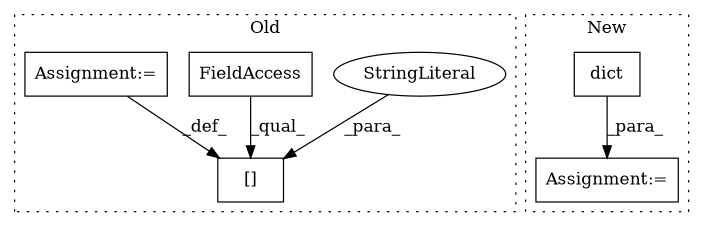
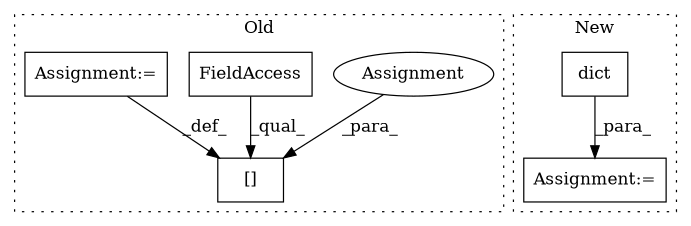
node "StringLiteral": label "StringLiteral" -> "Assignment"
